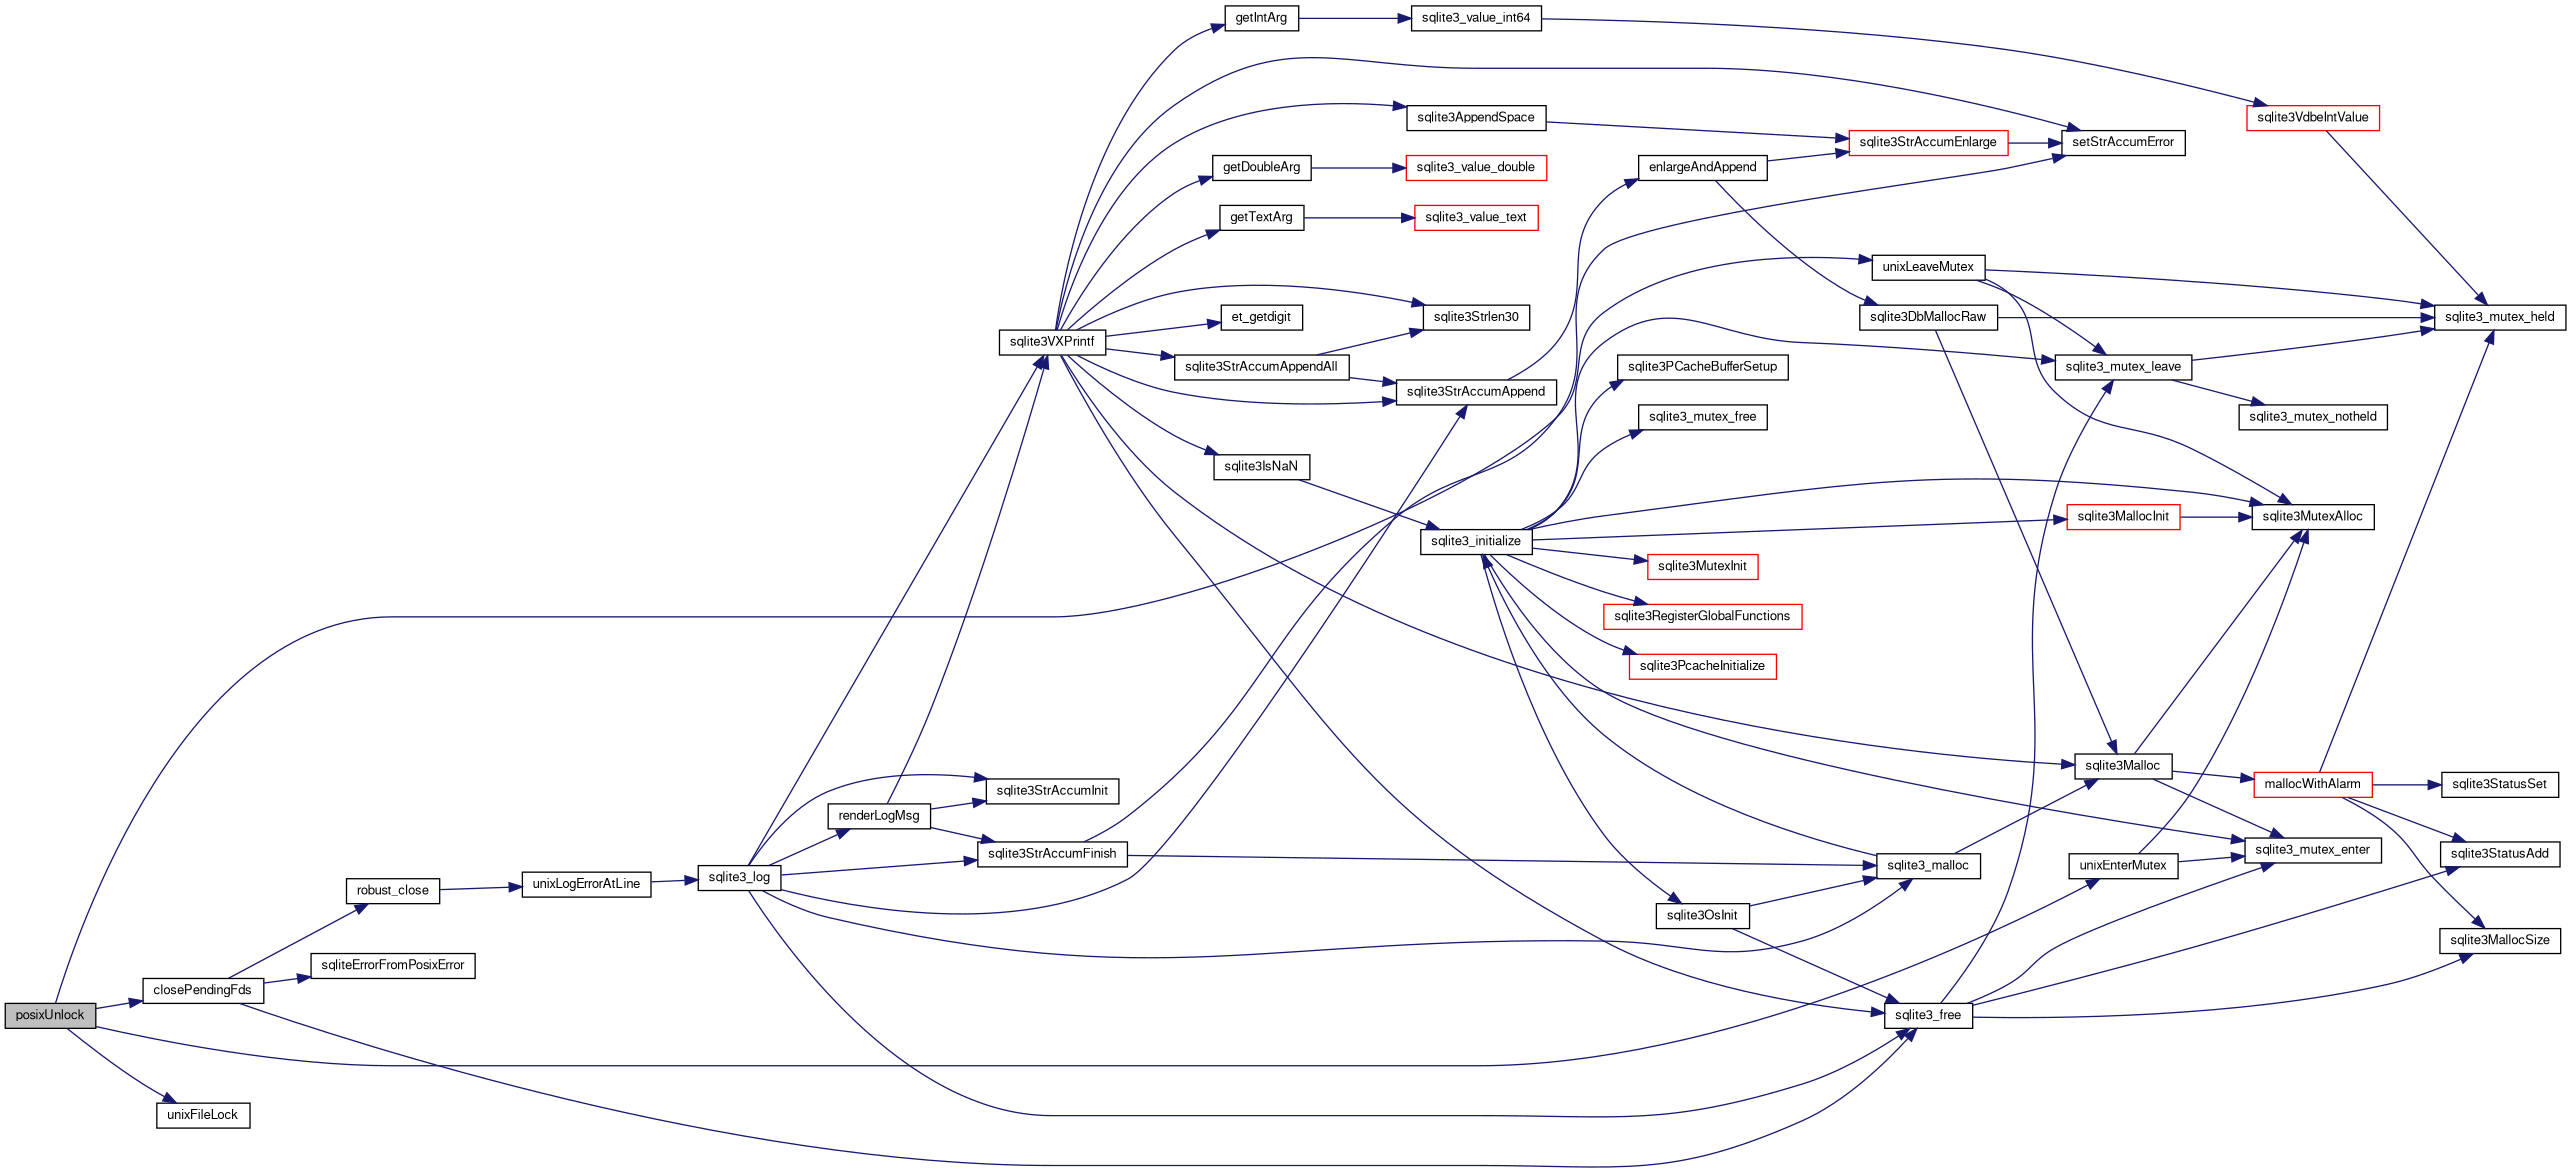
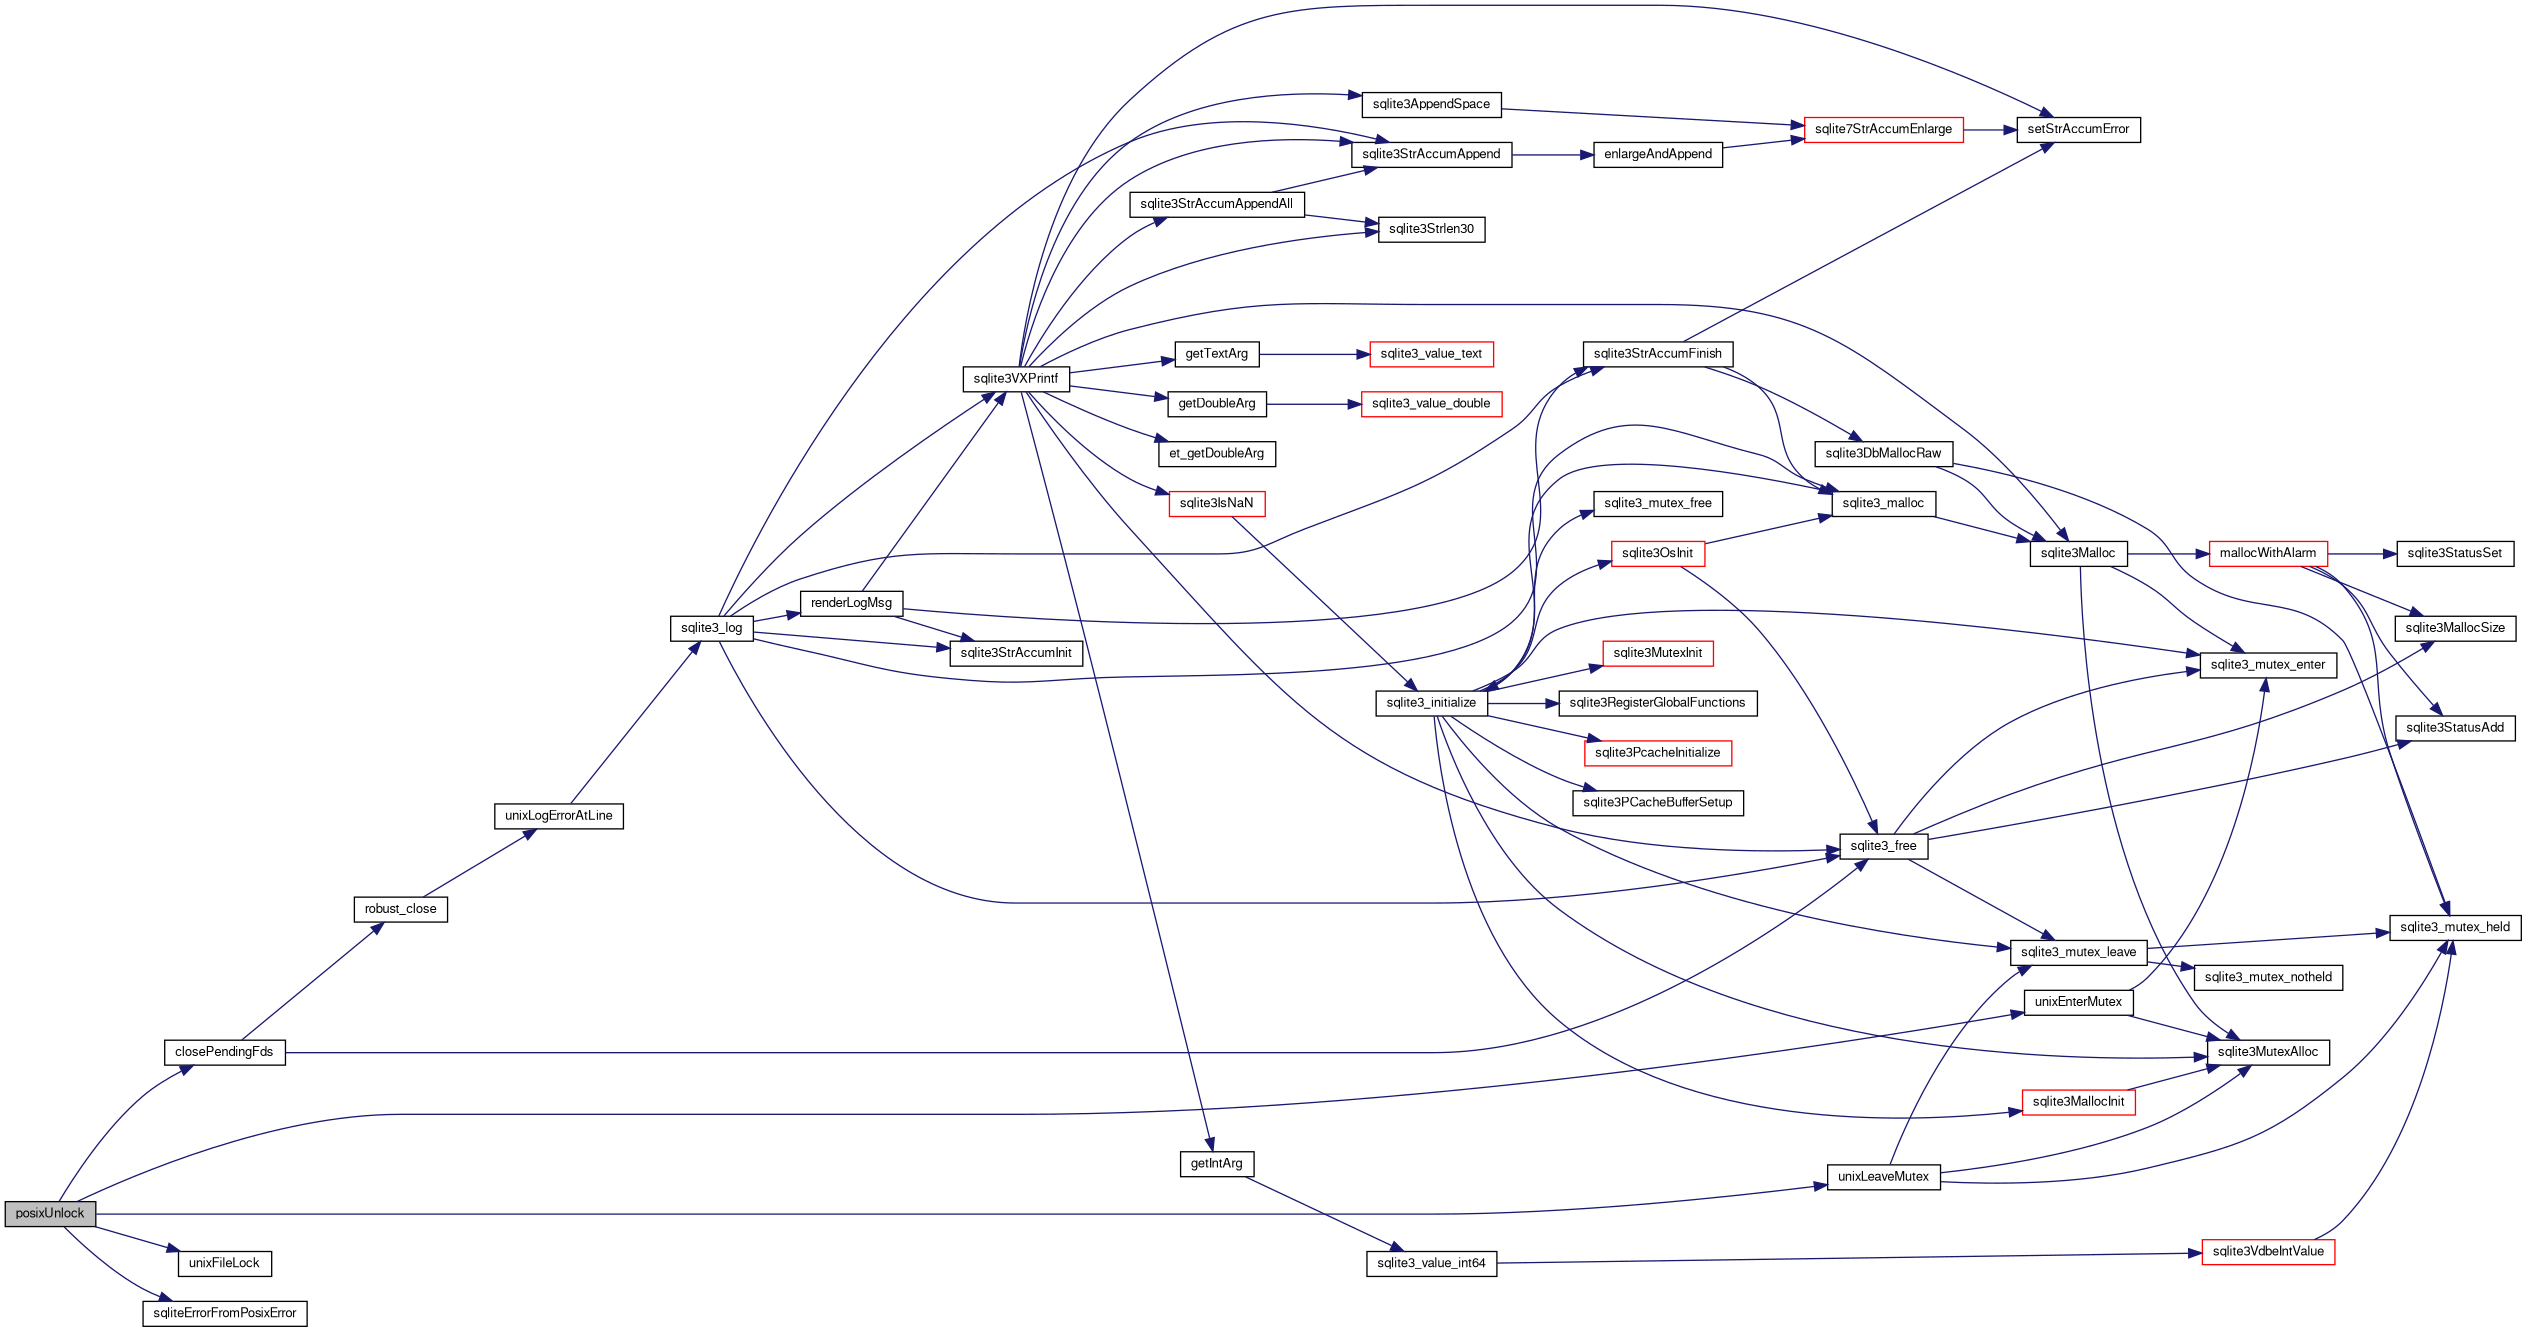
node "sqlite3StrAccumEnlarge": label "sqlite3StrAccumEnlarge" -> "sqlite7StrAccumEnlarge"
edge "enlargeAndAppend" -> "sqlite3DbMallocRaw": now "sqlite3StrAccumFinish" -> "sqlite3DbMallocRaw"
node "et_getdigit": label "et_getdigit" -> "et_getDoubleArg"
node "sqlite3IsNaN": color black -> red
node "sqlite3RegisterGlobalFunctions": color red -> black
node "sqlite3OsInit": color black -> red
edge "closePendingFds" -> "sqliteErrorFromPosixError": now "posixUnlock" -> "sqliteErrorFromPosixError"
